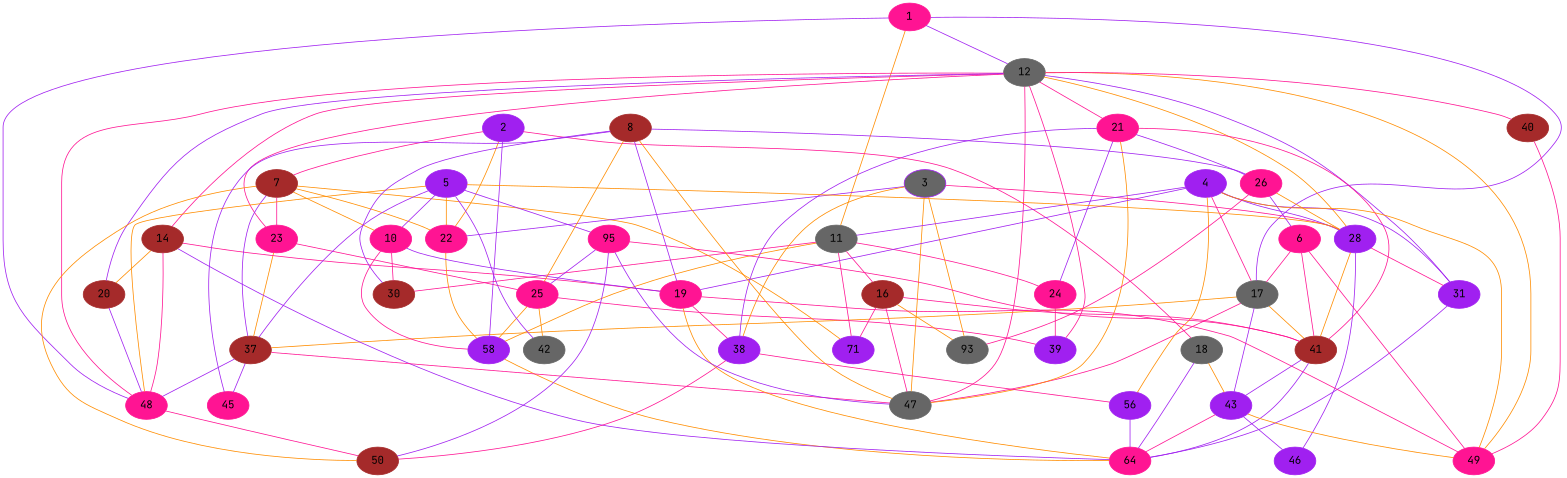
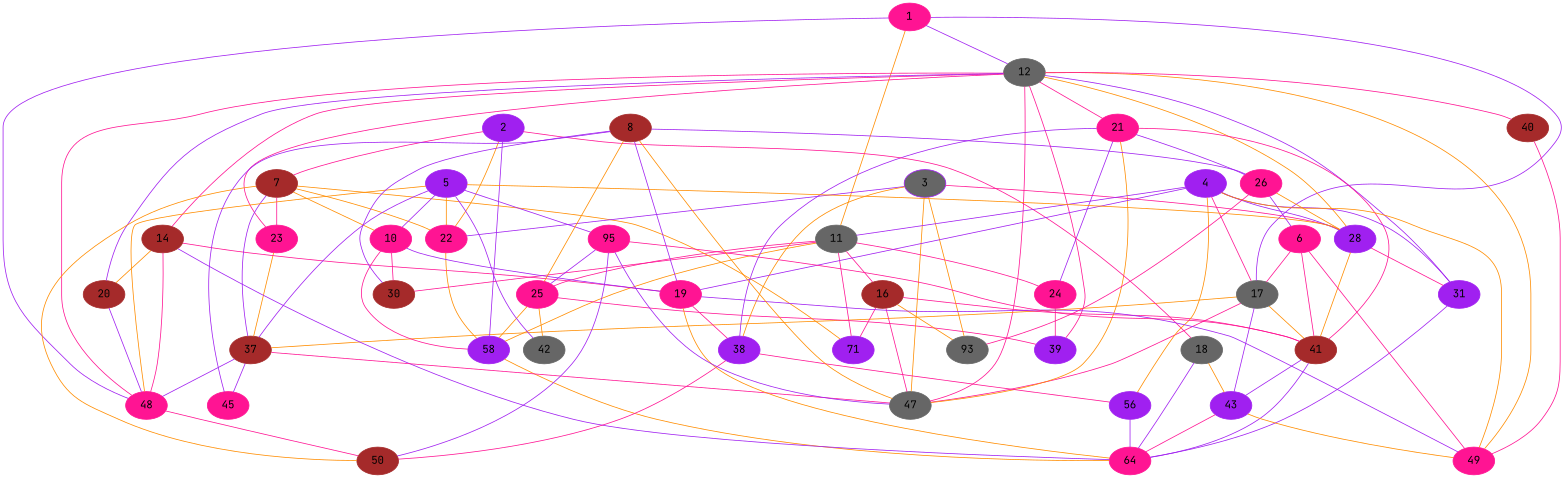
edge "23" -- "25": now "11" -- "25"
edge "19" -- "49": color deeppink -> purple
node "46": removed
